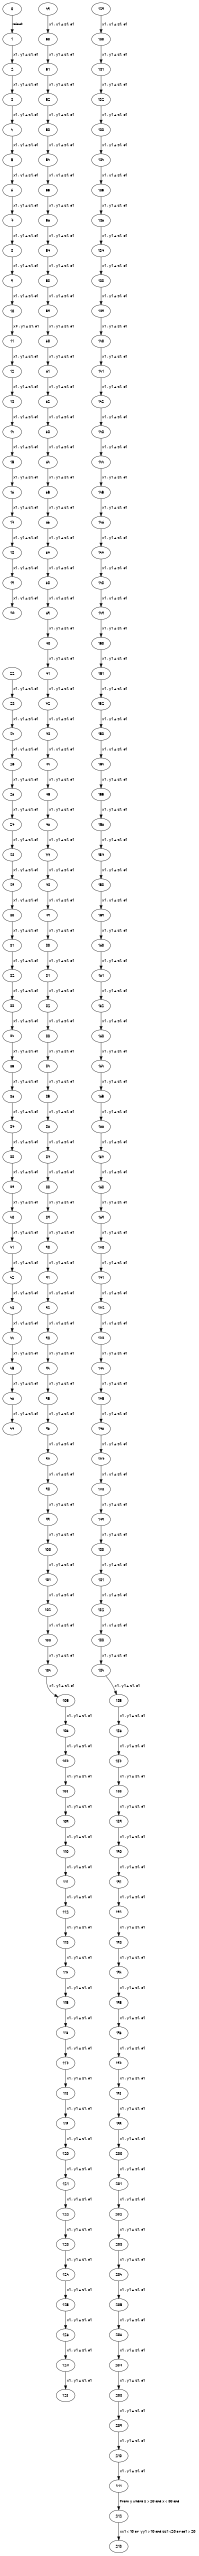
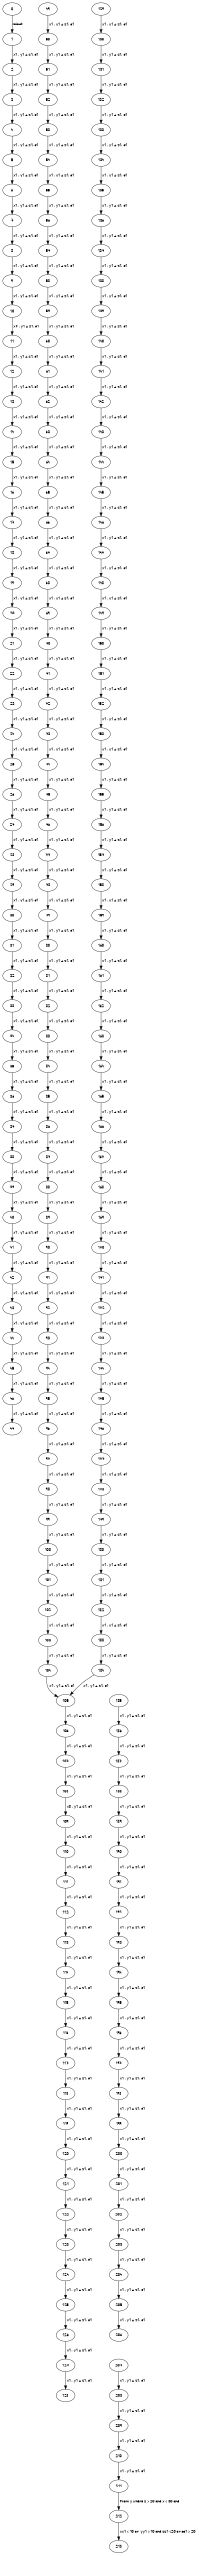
node "21": added
edge "184" -> "185": now "184" -> "105"
edge "108" -> "109": label " x1 , y1 + z1, c1 " -> " x8 , y1 + z1, c1 "
edge "206" -> "207": removed, label "x1 , y1 + z1, c1"
